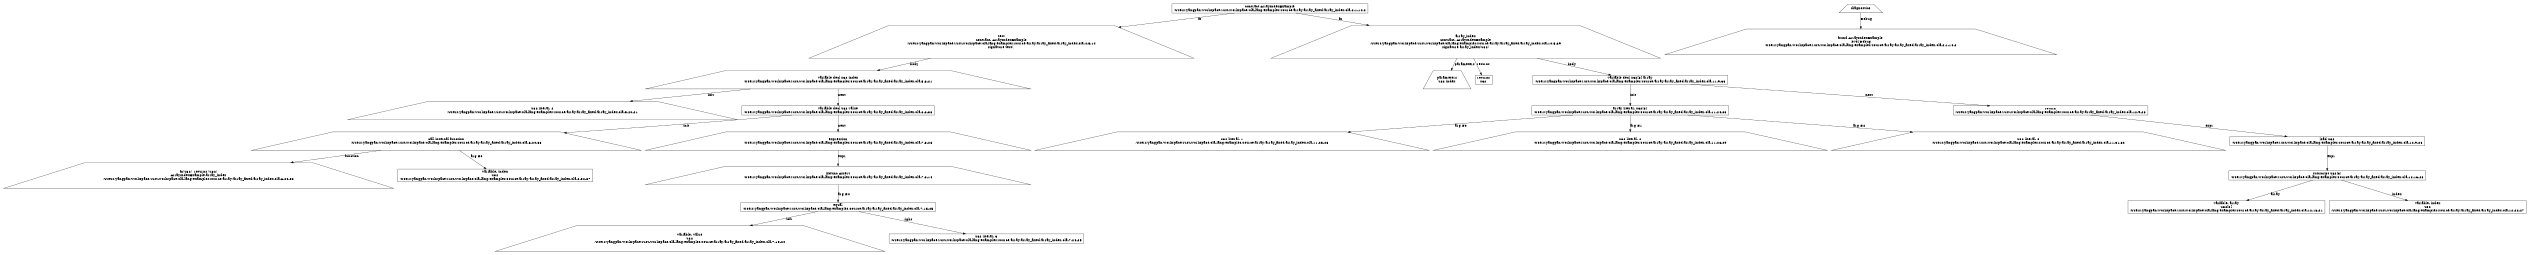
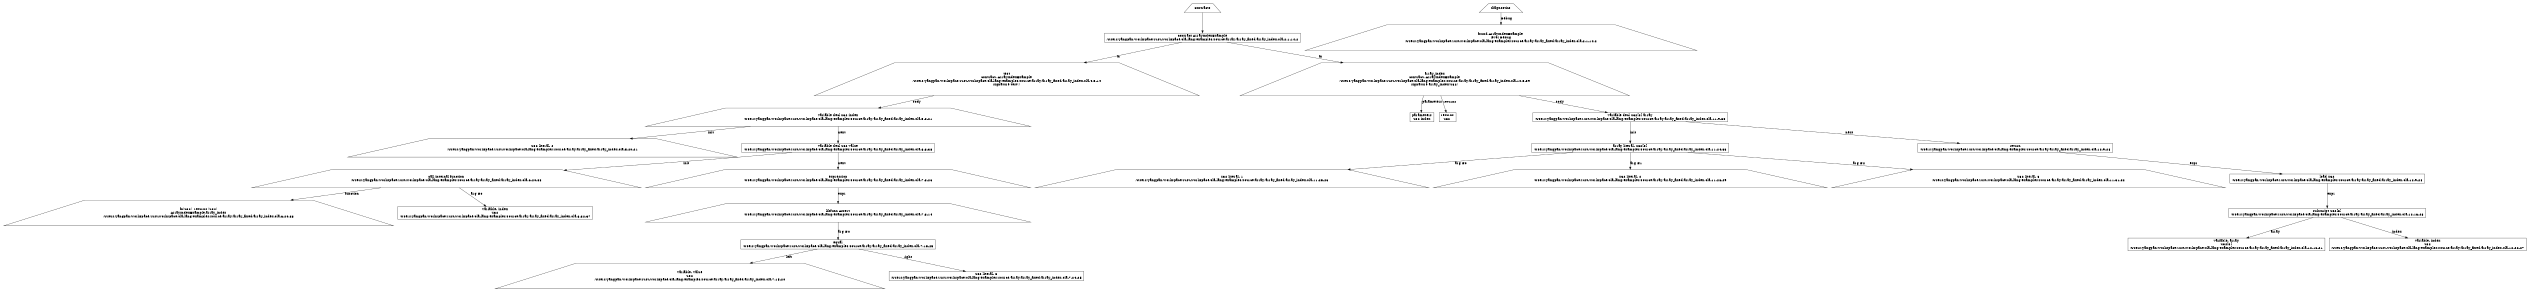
node "contracts": added
node "parameters u32 index": shape trapezium -> box
